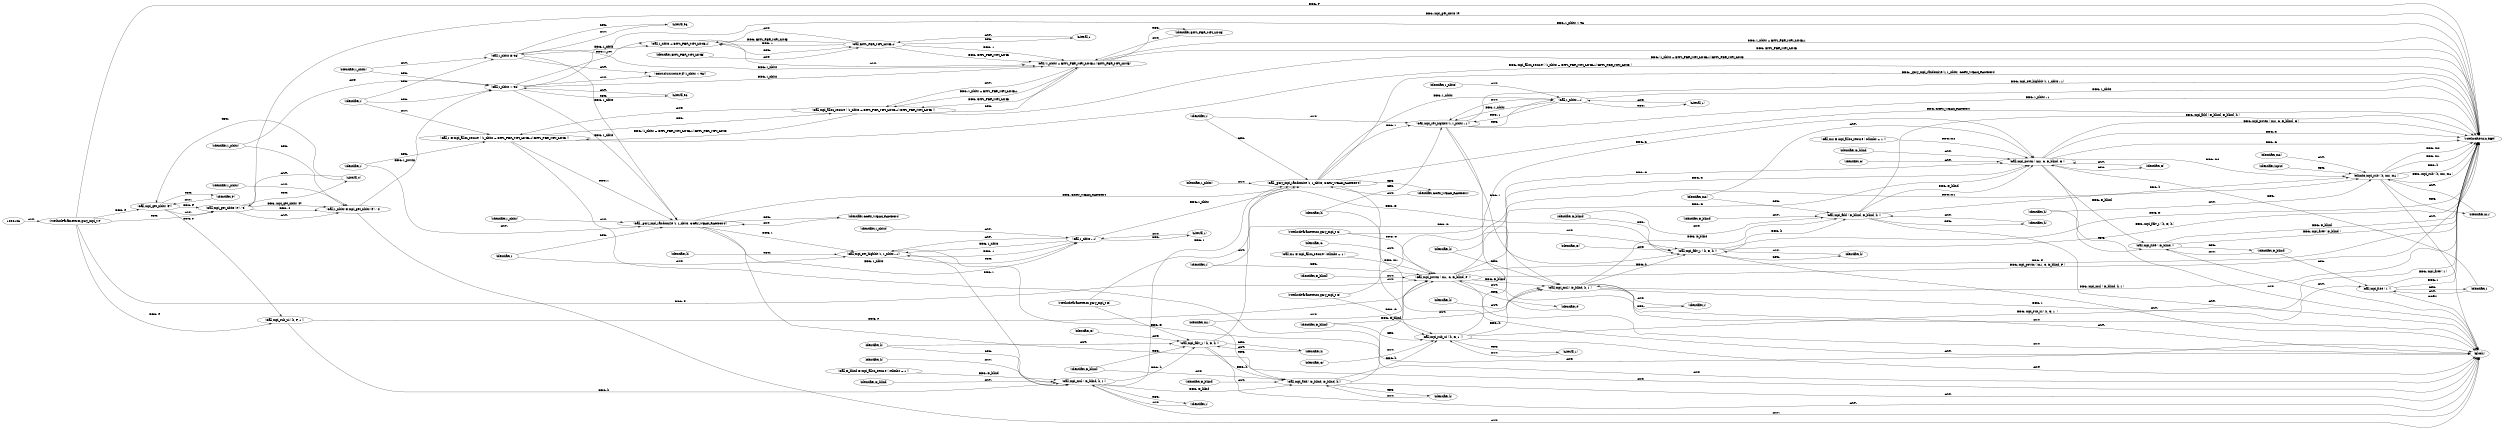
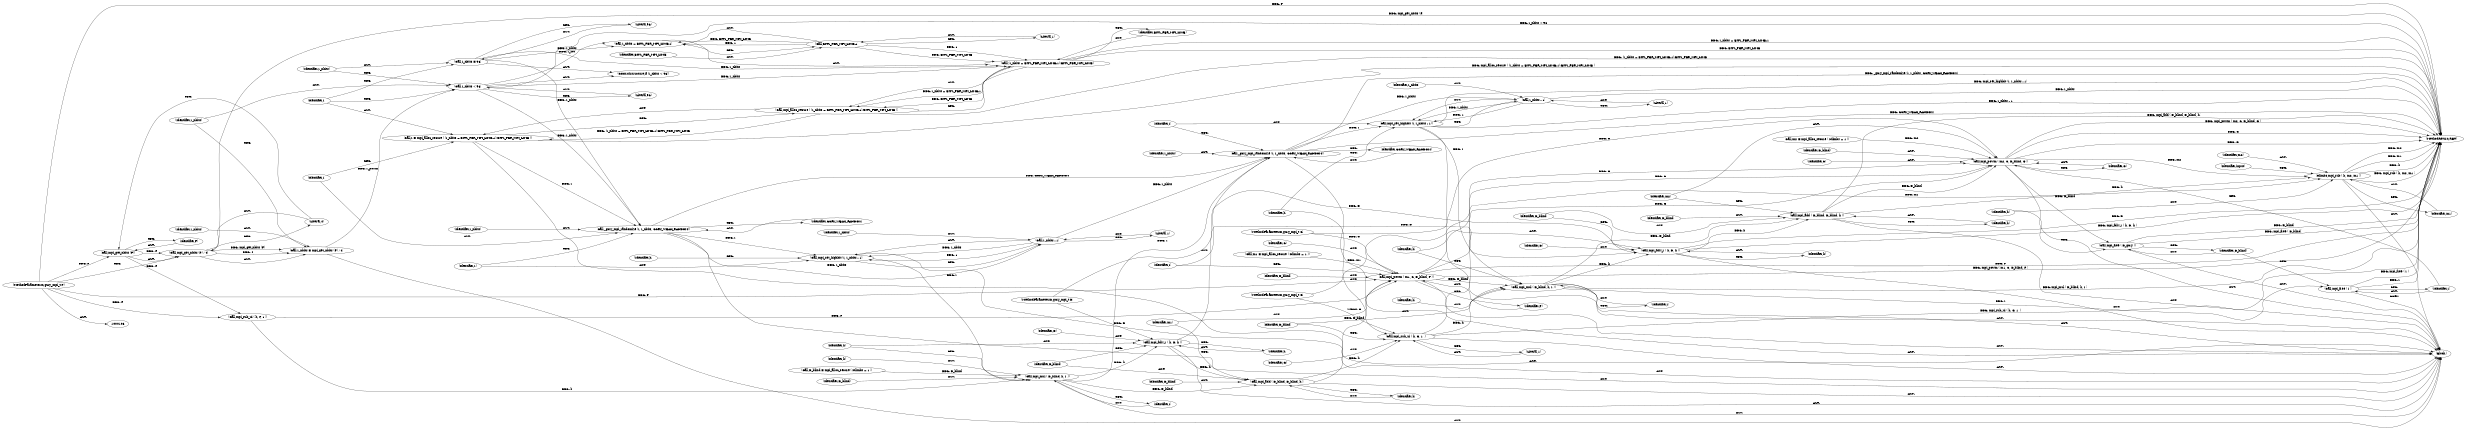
edge "1000106" -> "(MethodParameterIn,gcry_mpi_t P)": reversed
node "(Call,mpi_free ( D_blind ))": label "(Call,mpi_free ( D_blind ))" -> "(Call,mpi_free ( D_gcry ))"
edge "(MethodParameterIn,gcry_mpi_t Q)" -> "(Call,mpi_sub_ui ( h, Q, 1  ))": label "DDG: Q" -> "WEAK: Q"
